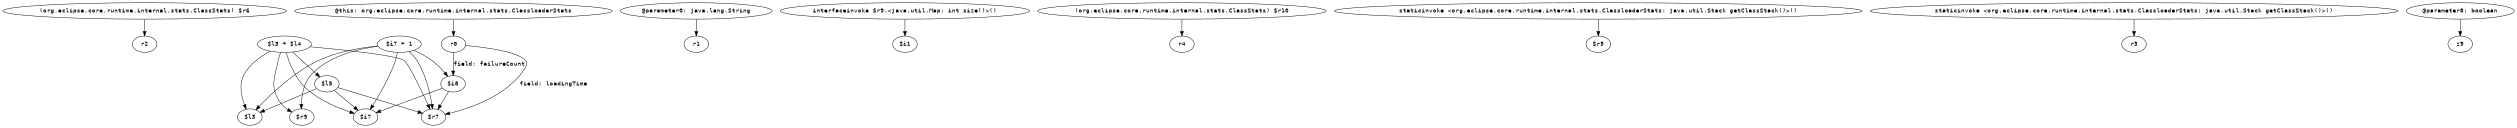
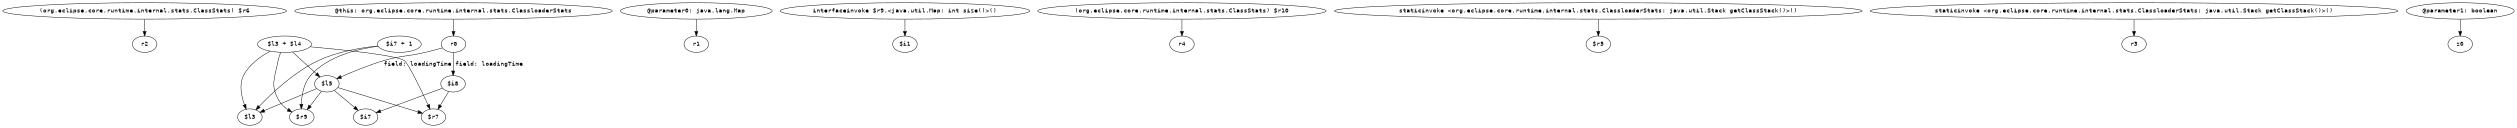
node "@parameter0: java.lang.String": label "@parameter0: java.lang.String" -> "@parameter0: java.lang.Map"
node "@parameter8: boolean": label "@parameter8: boolean" -> "@parameter1: boolean"
node "z9": label "z9" -> "z0"
edge "$i7 + 1" -> "$i8": removed
edge "r0" -> "$i8": label "field: failureCount" -> "field: loadingTime"
edge "$i7 + 1" -> "$r7": removed
edge "r0" -> "$r7": now "r0" -> "$l5"
edge "$i7 + 1" -> "$i7": removed
edge "$l3 + $l4" -> "$i7": removed
edge "$l5" -> "$r9": added
